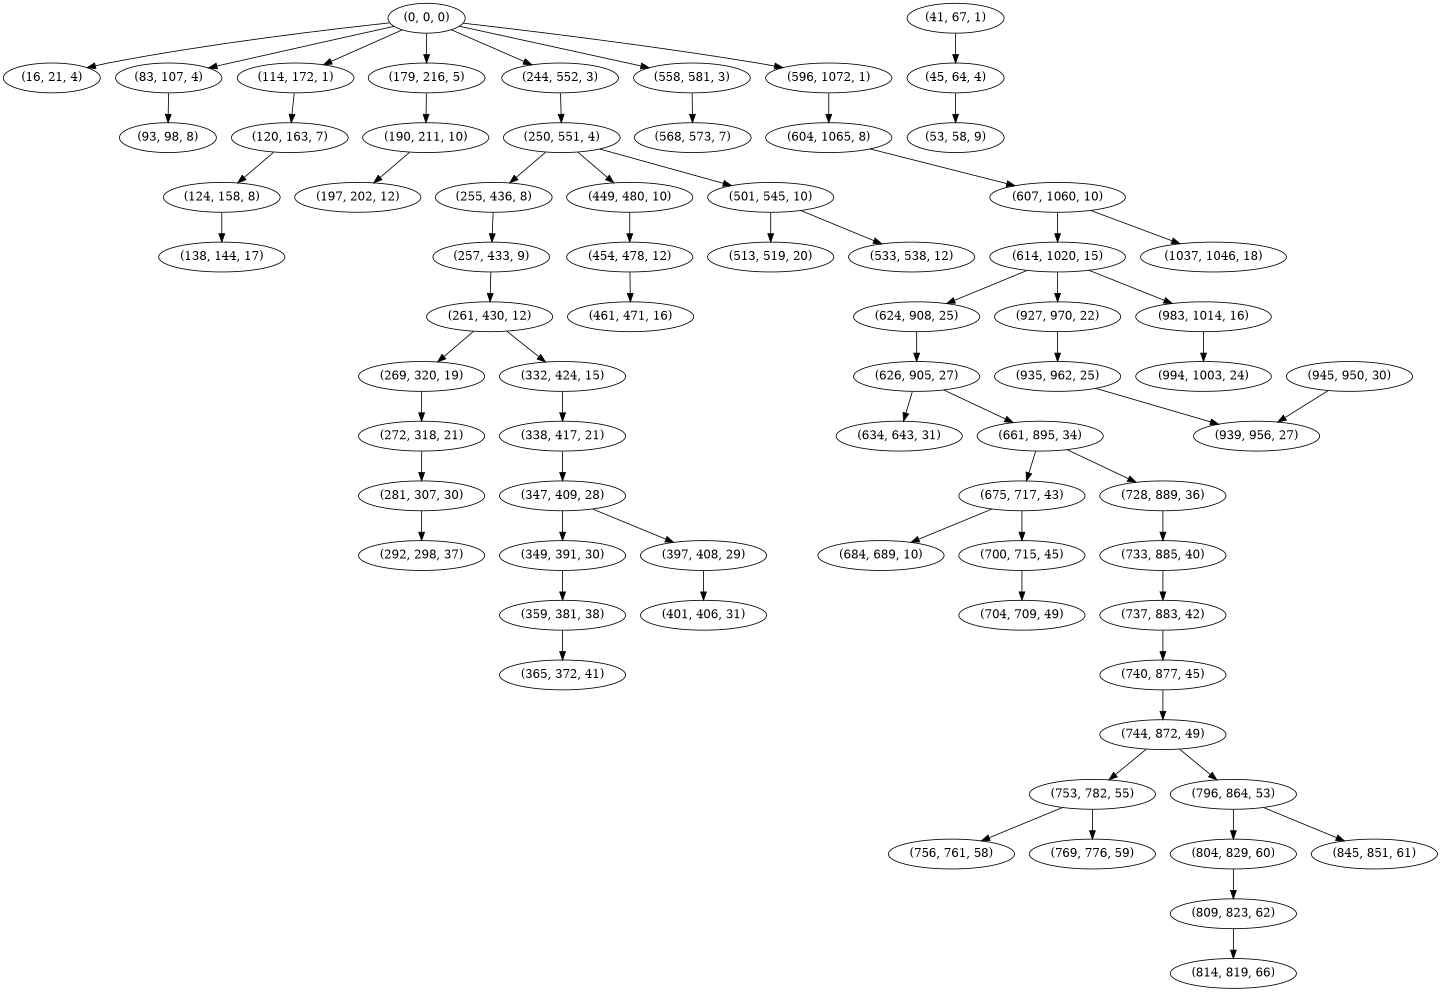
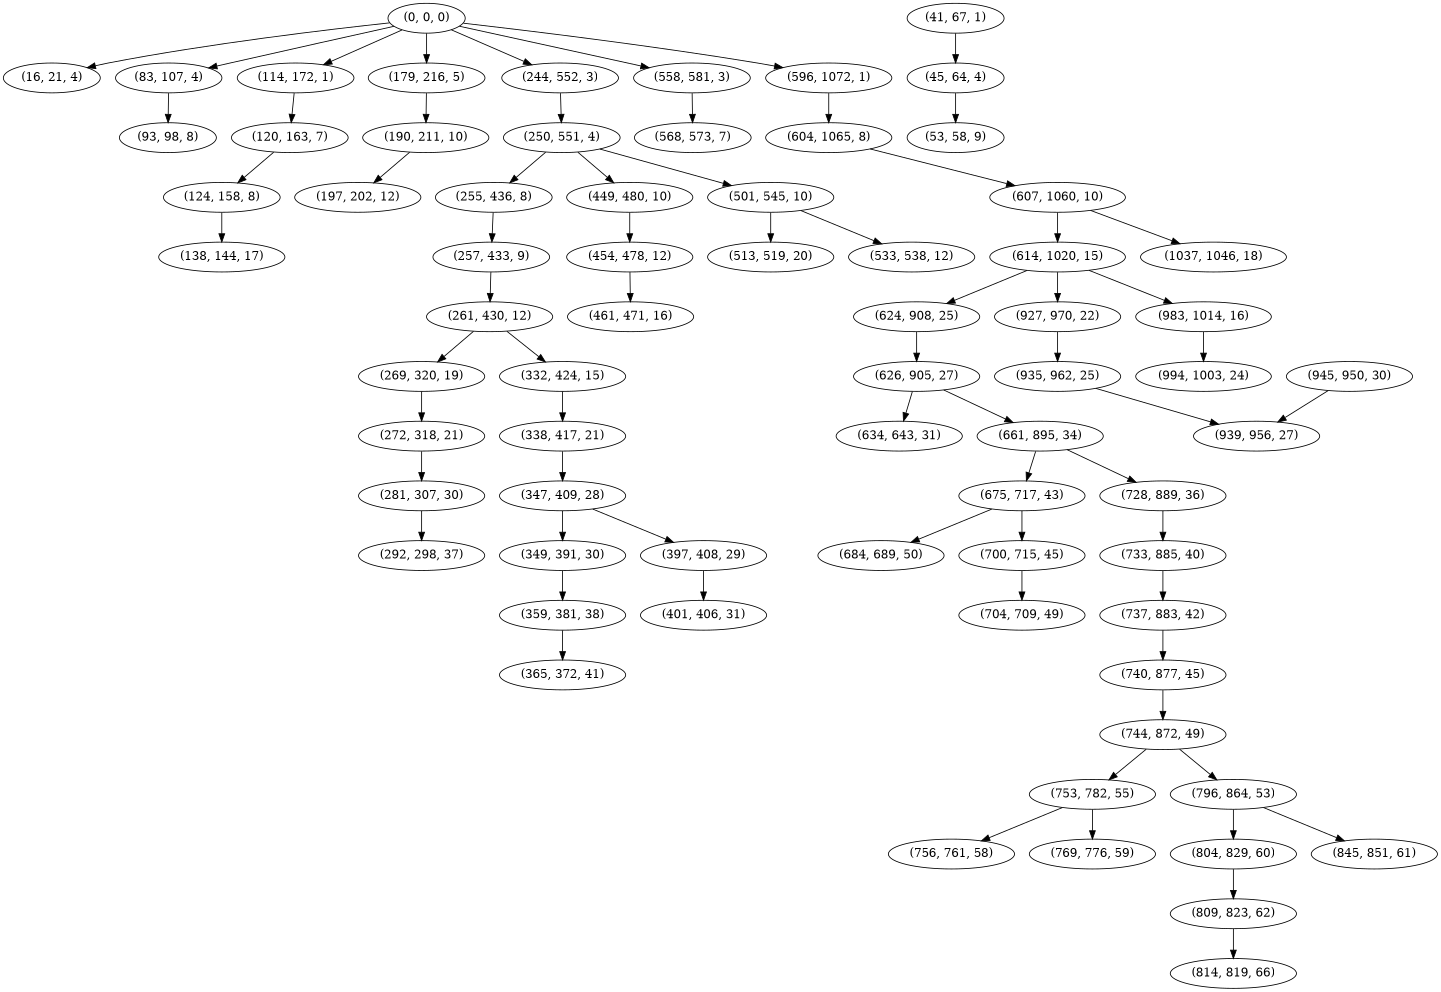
node "(684, 689, 10)": label "(684, 689, 10)" -> "(684, 689, 50)"
